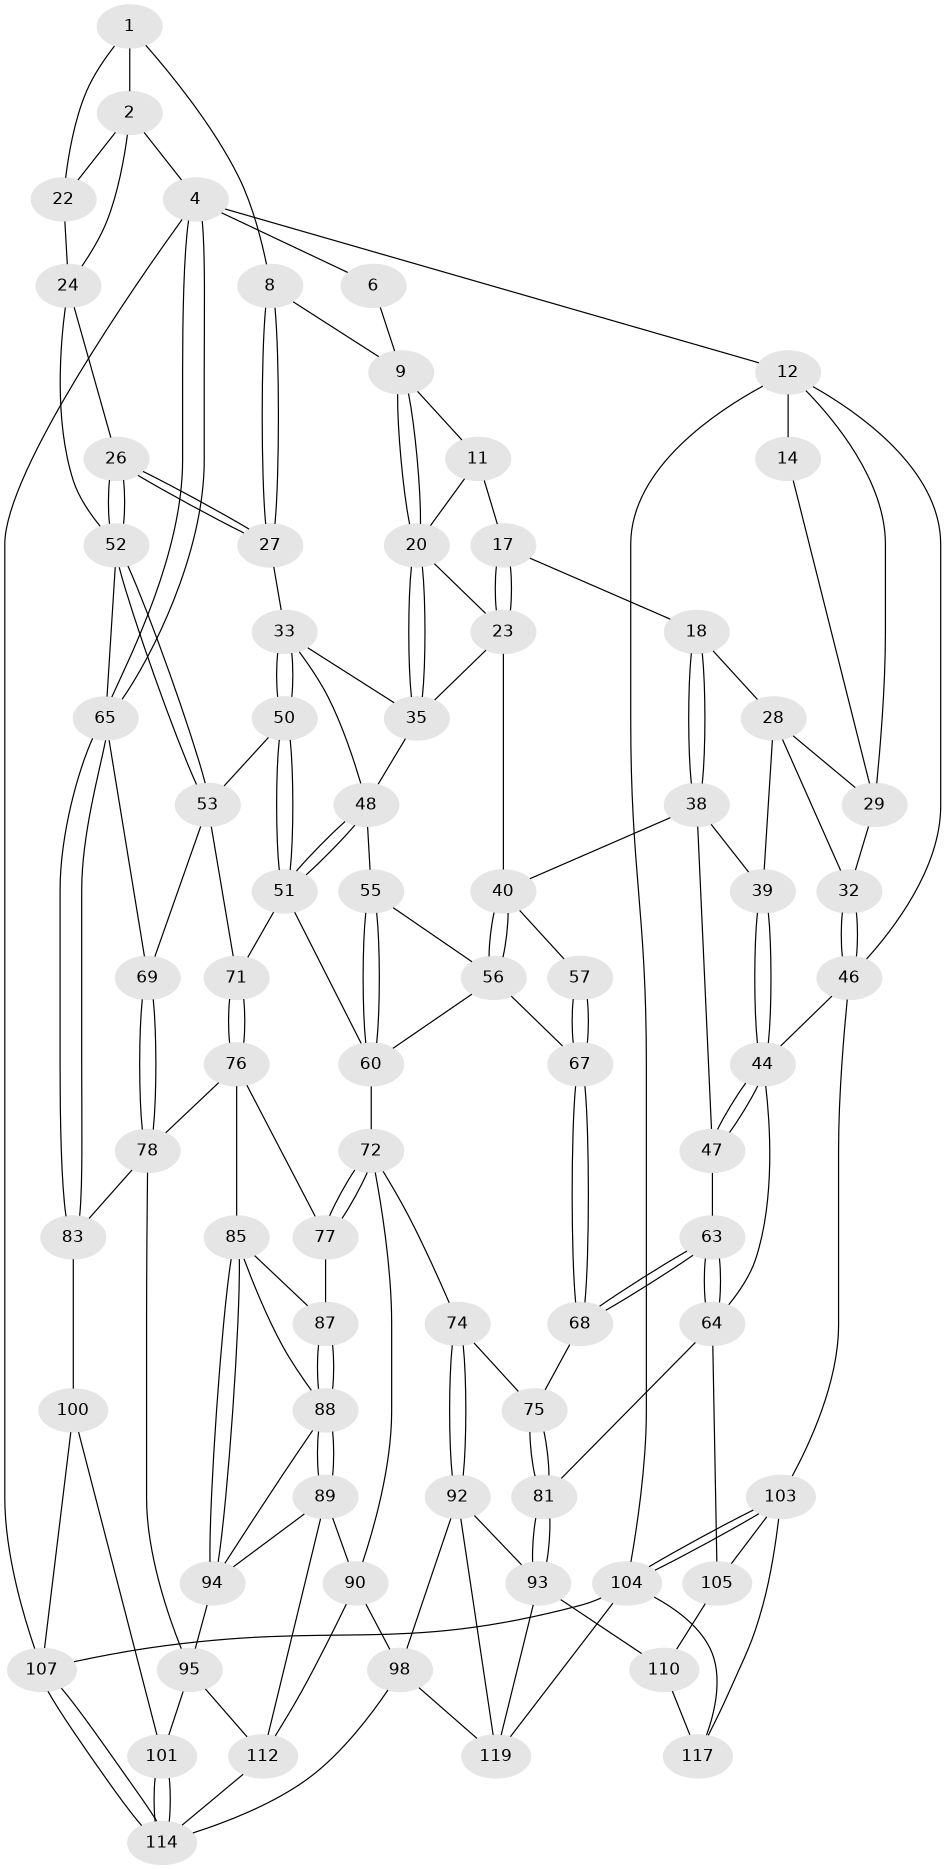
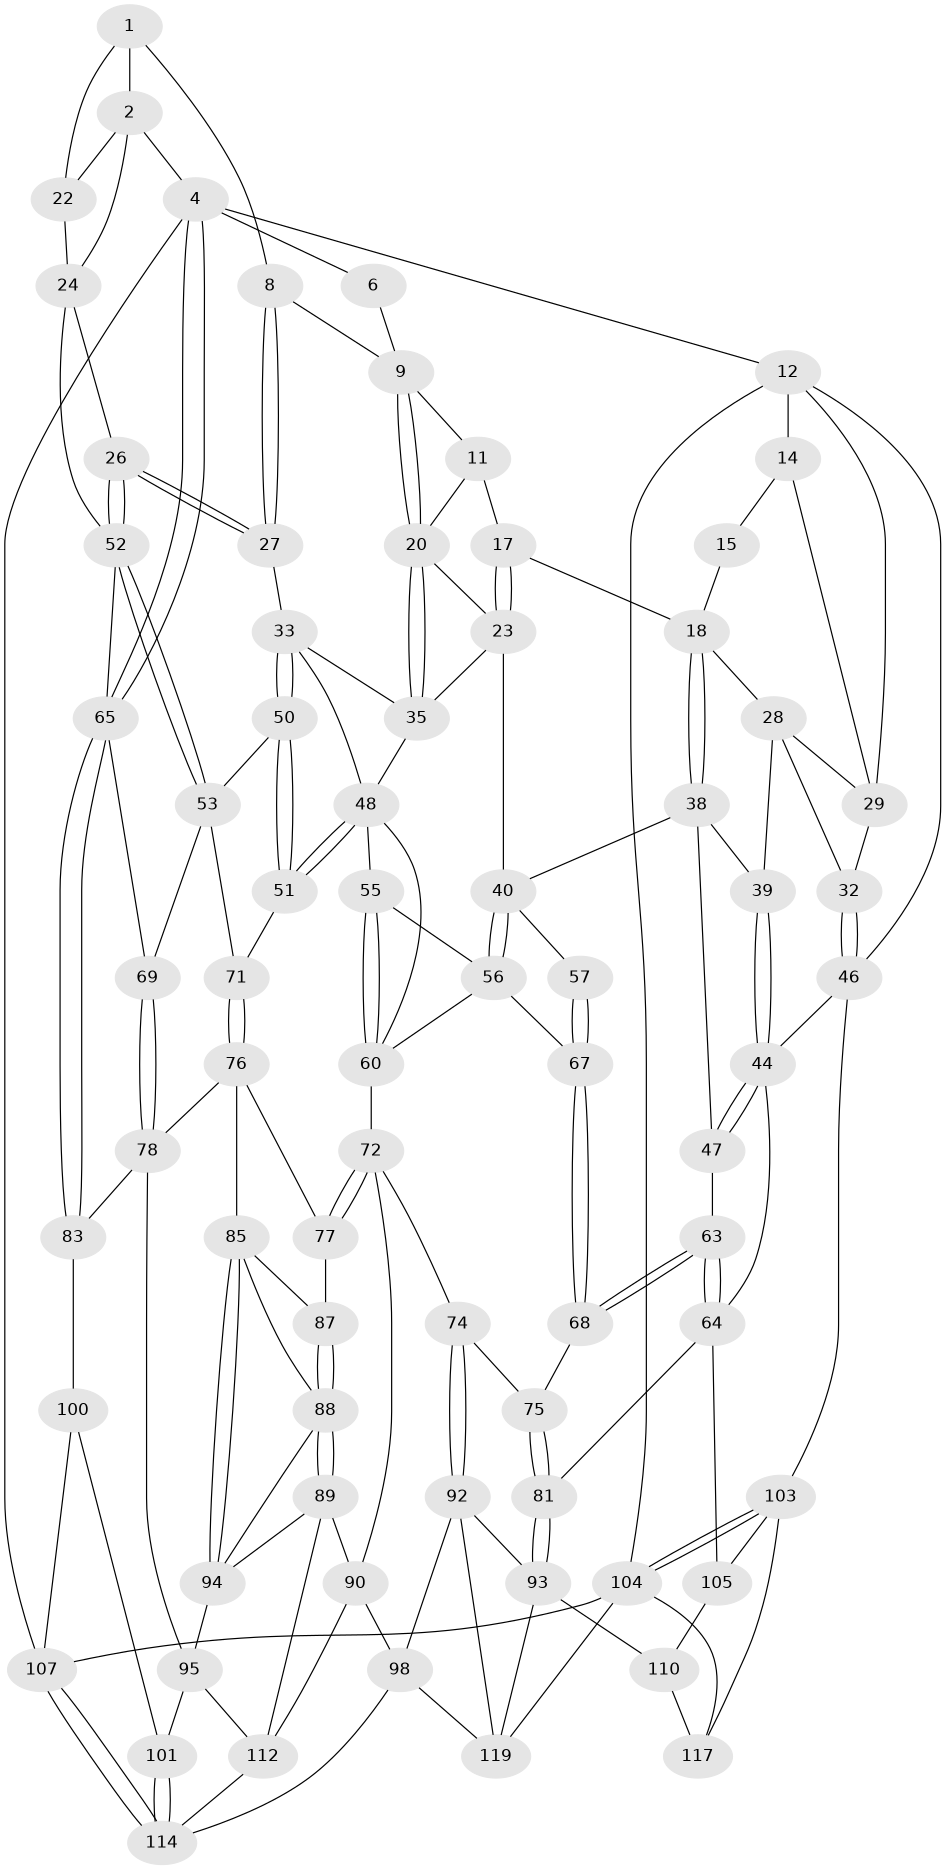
node "15": added
edge "51" -- "60": now "48" -- "60"
